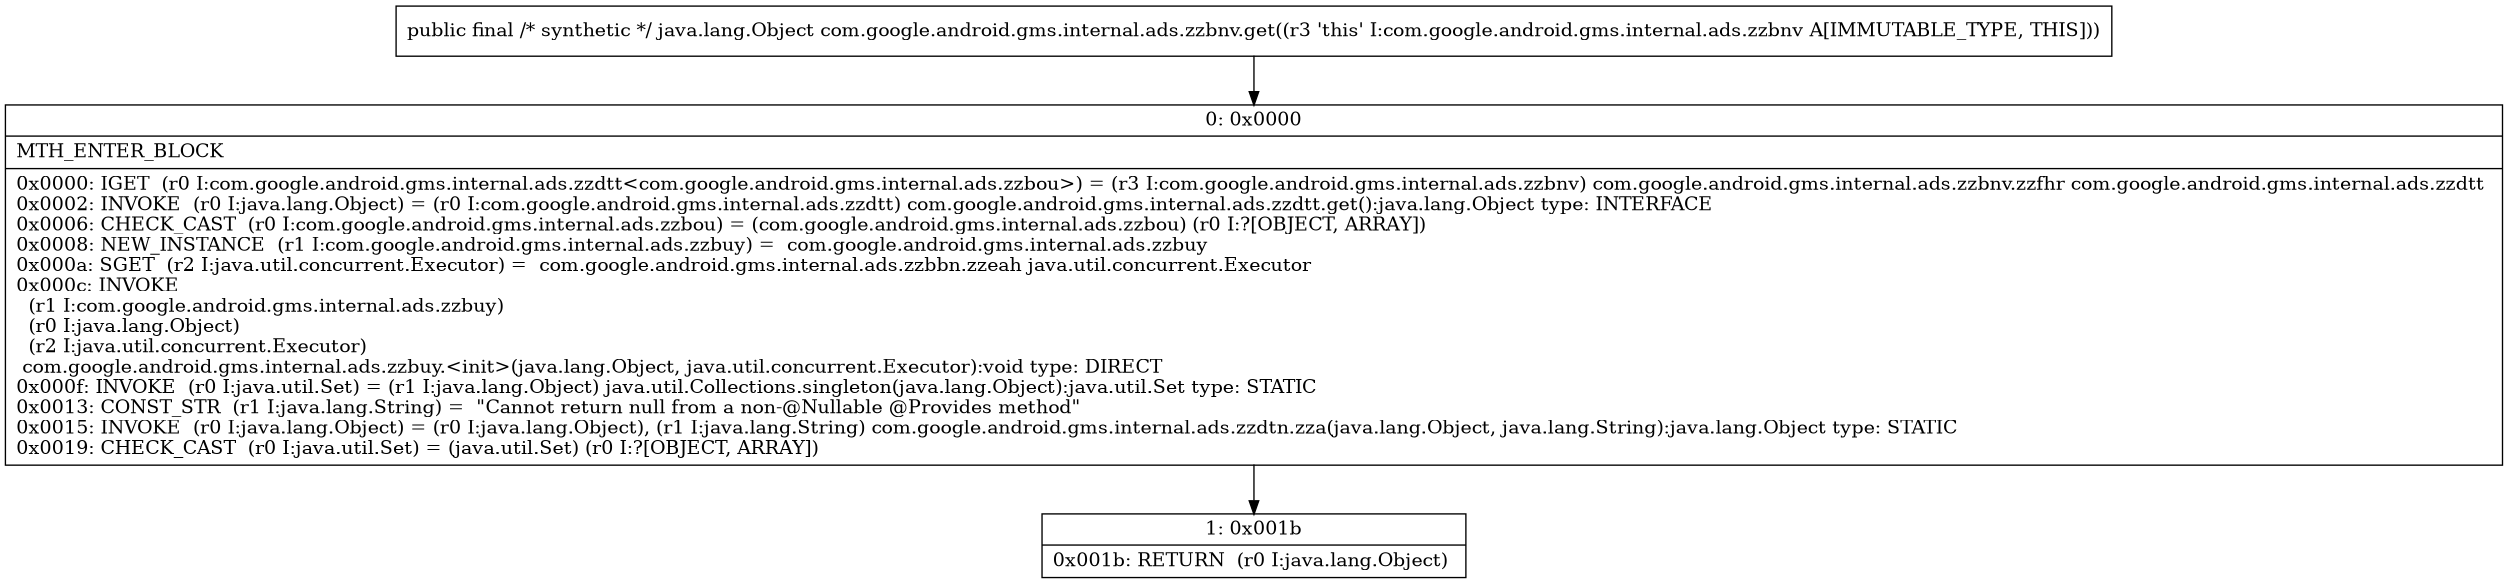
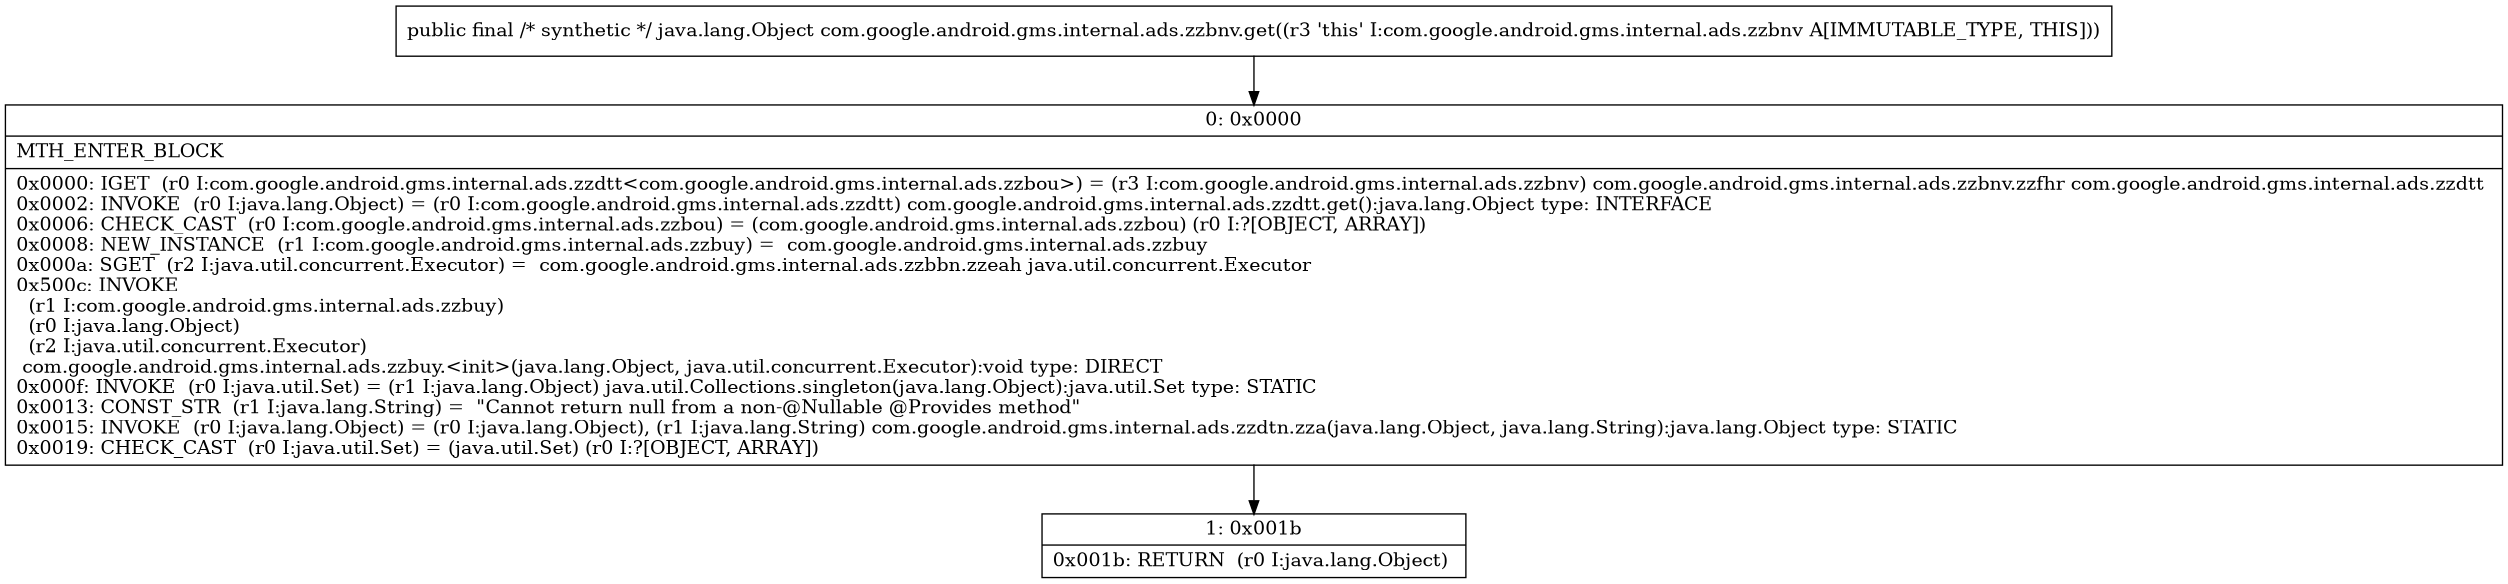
node "0: 0x0000": text "0x000c: INVOKE" -> "0x500c: INVOKE"
